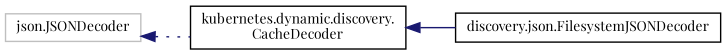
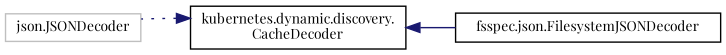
node "discovery.json.FilesystemJSONDecoder": label "discovery.json.FilesystemJSONDecoder" -> "fsspec.json.FilesystemJSONDecoder"
edge "kubernetes.dynamic.discovery. CacheDecoder" -> "json.JSONDecoder": reversed
